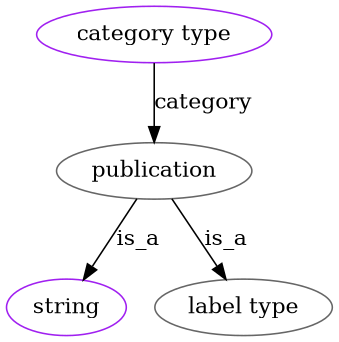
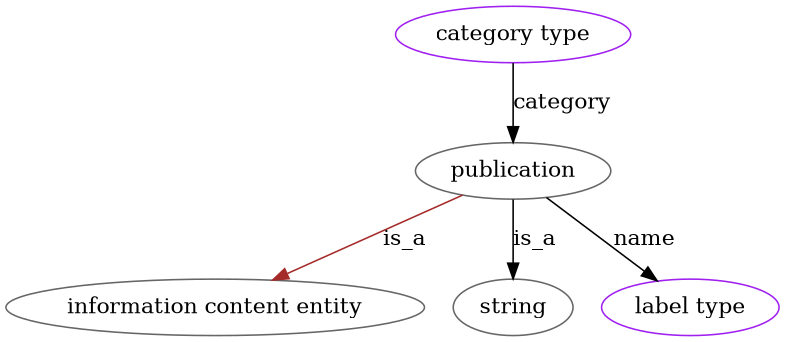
edge "publication" -> "label type": label "is_a" -> "name"
node "string": color purple -> gray40
node "information content entity": added
node "label type": color gray40 -> purple
